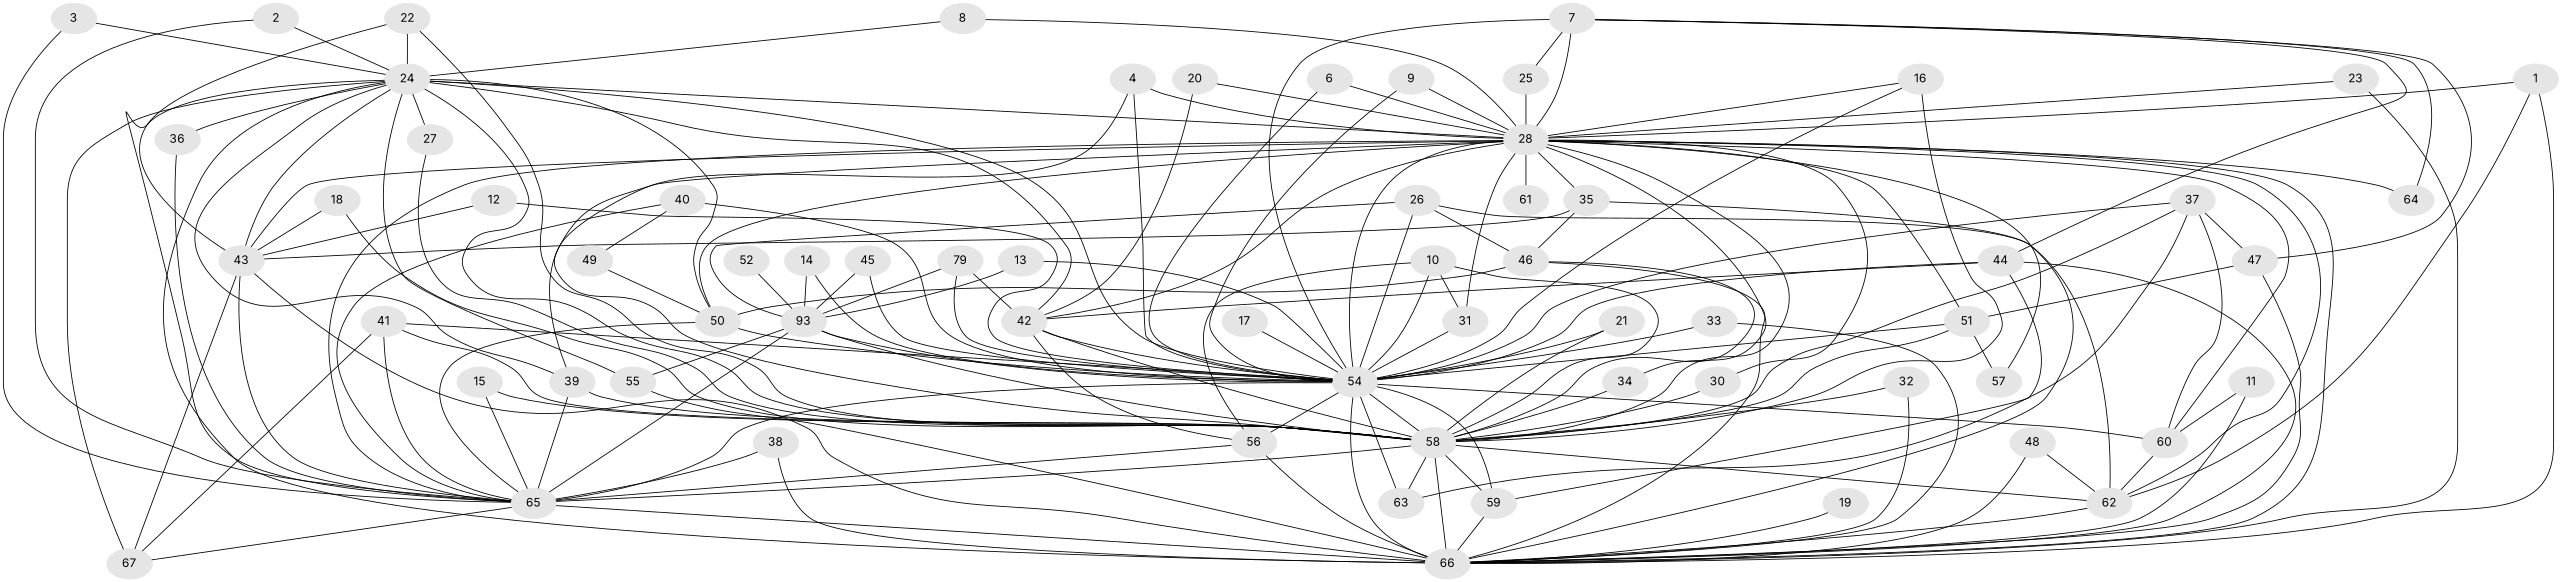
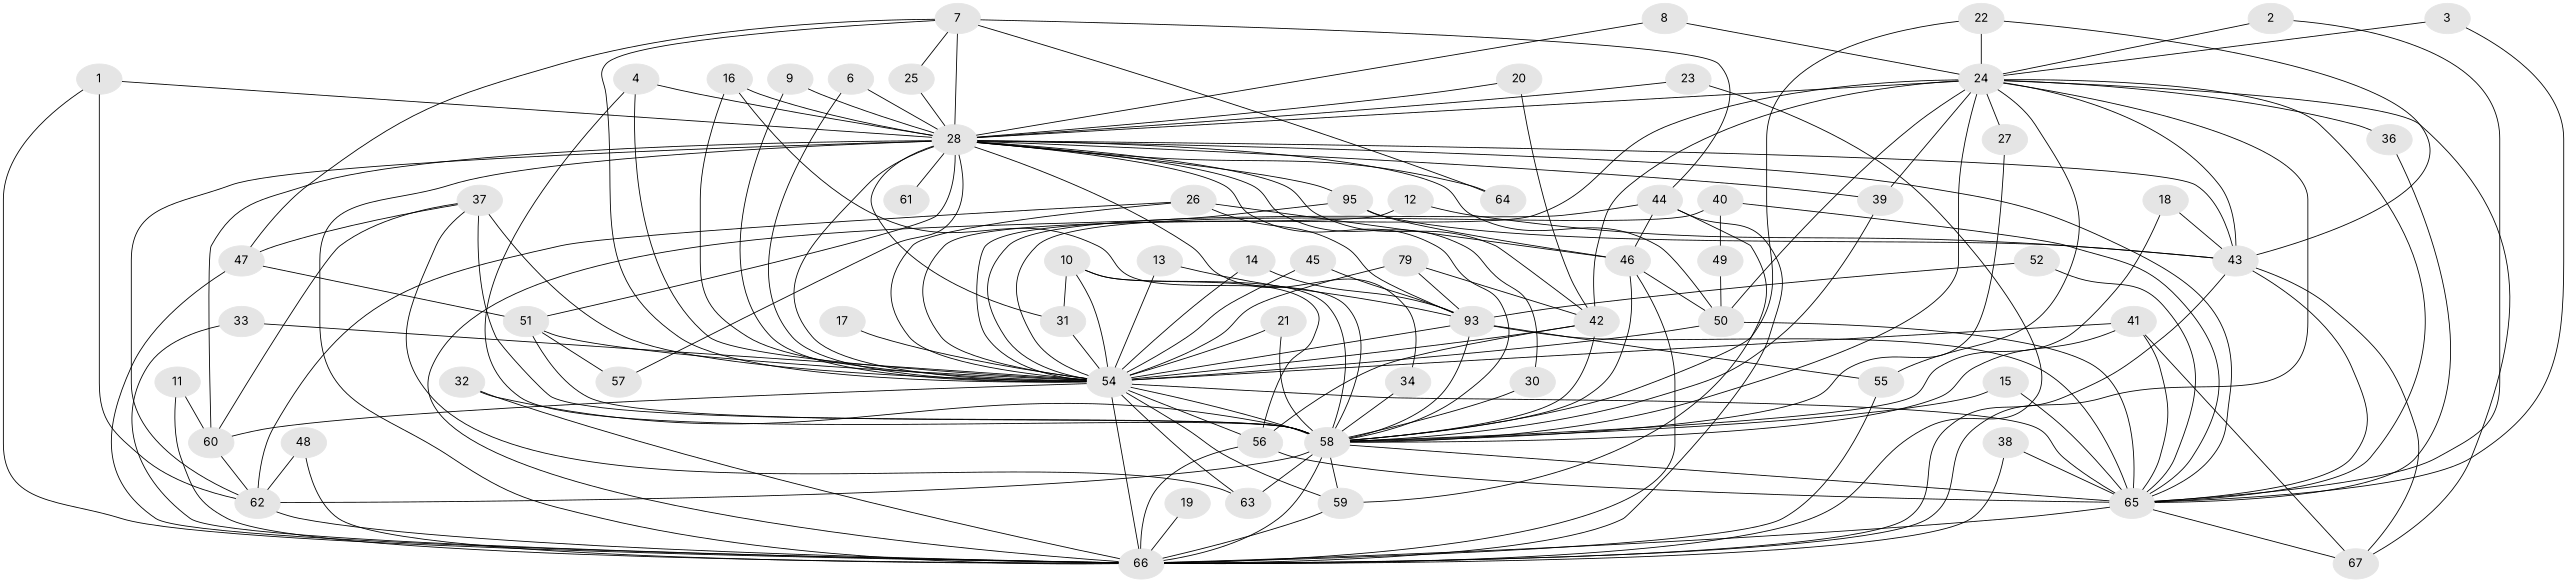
node "35": label "35" -> "95"
edge "44" -- "42": now "44" -- "46"
edge "39" -- "65": now "52" -- "65"
